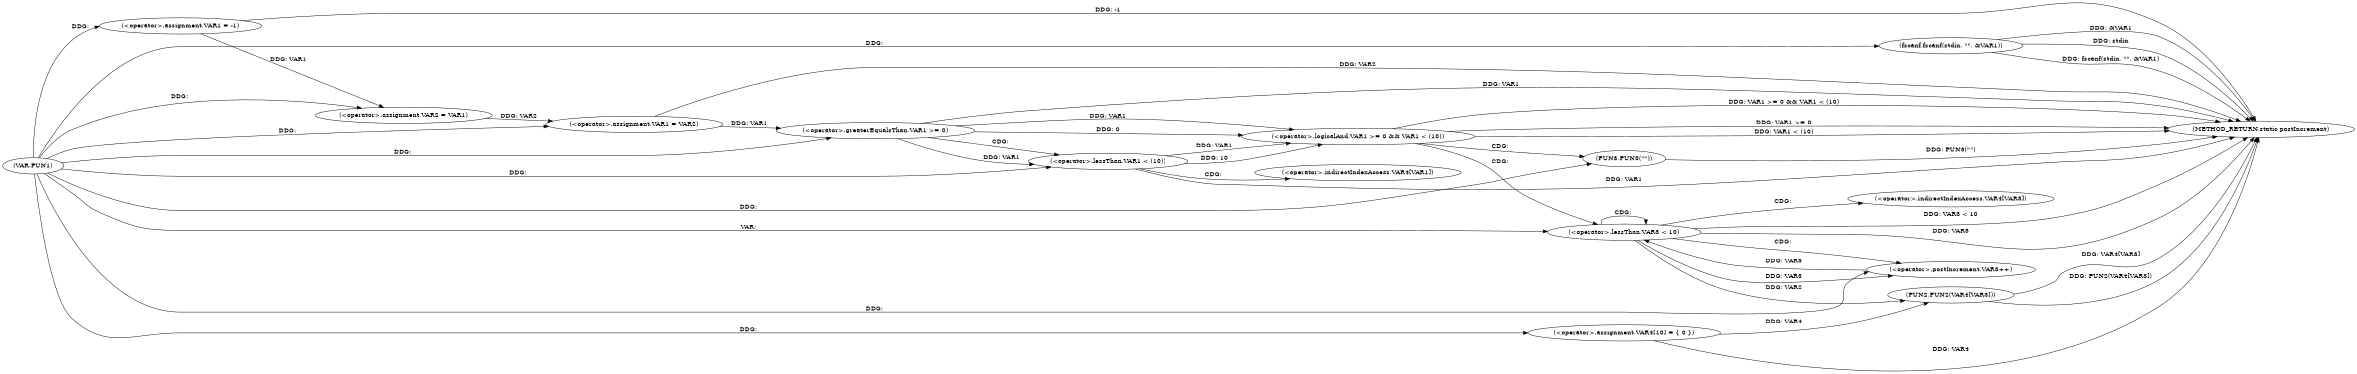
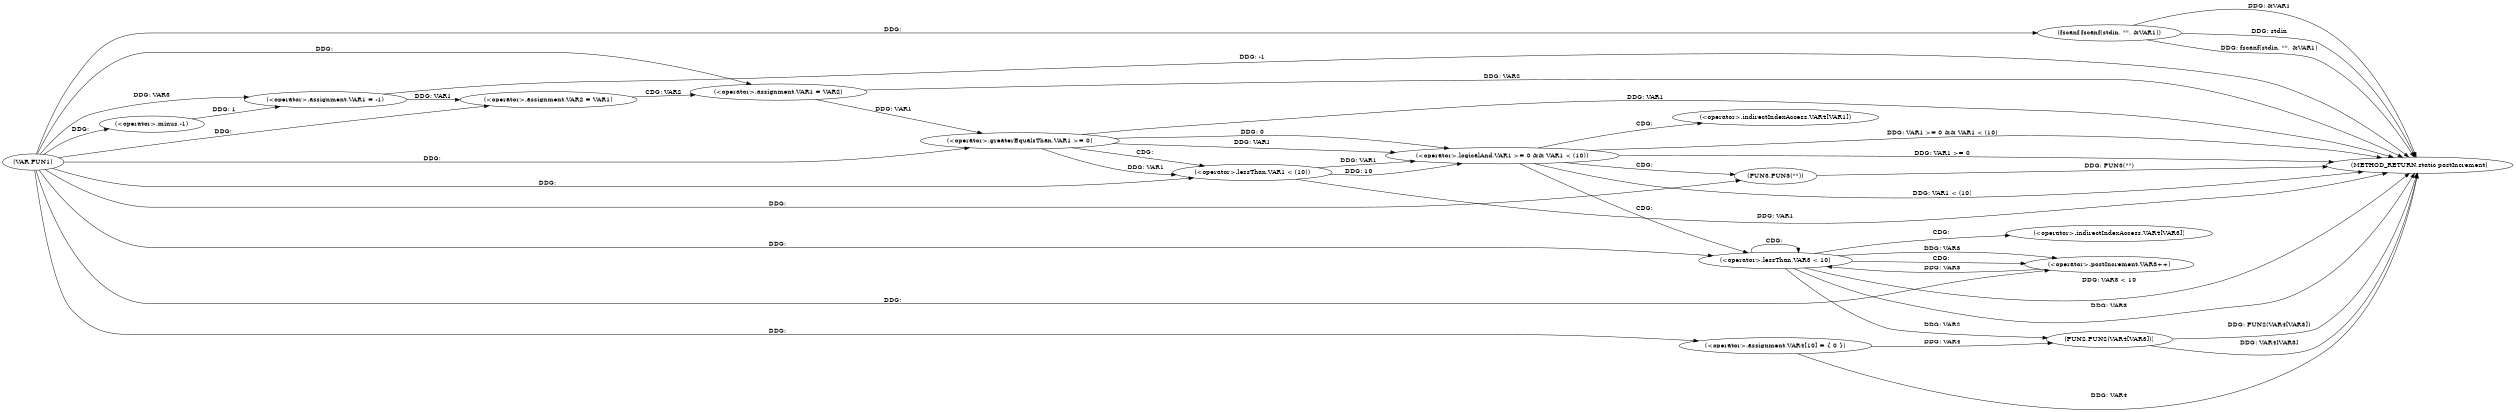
edge "(VAR,FUN1)" -> "(<operator>.assignment,VAR1 = -1)": label "DDG: " -> "DDG: VAR3"
edge "(<operator>.assignment,VAR2 = VAR1)" -> "(<operator>.assignment,VAR1 = VAR2)": label "DDG: VAR2" -> "CDG: VAR2"
node "(<operator>.minus,-1)": added
edge "(<operator>.lessThan,VAR1 < (10))" -> "(<operator>.indirectIndexAccess,VAR4[VAR1])": now "(<operator>.logicalAnd,VAR1 >= 0 && VAR1 < (10))" -> "(<operator>.indirectIndexAccess,VAR4[VAR1])"
edge "(VAR,FUN1)" -> "(<operator>.lessThan,VAR3 < 10)": label "VAR: " -> "DDG: "
